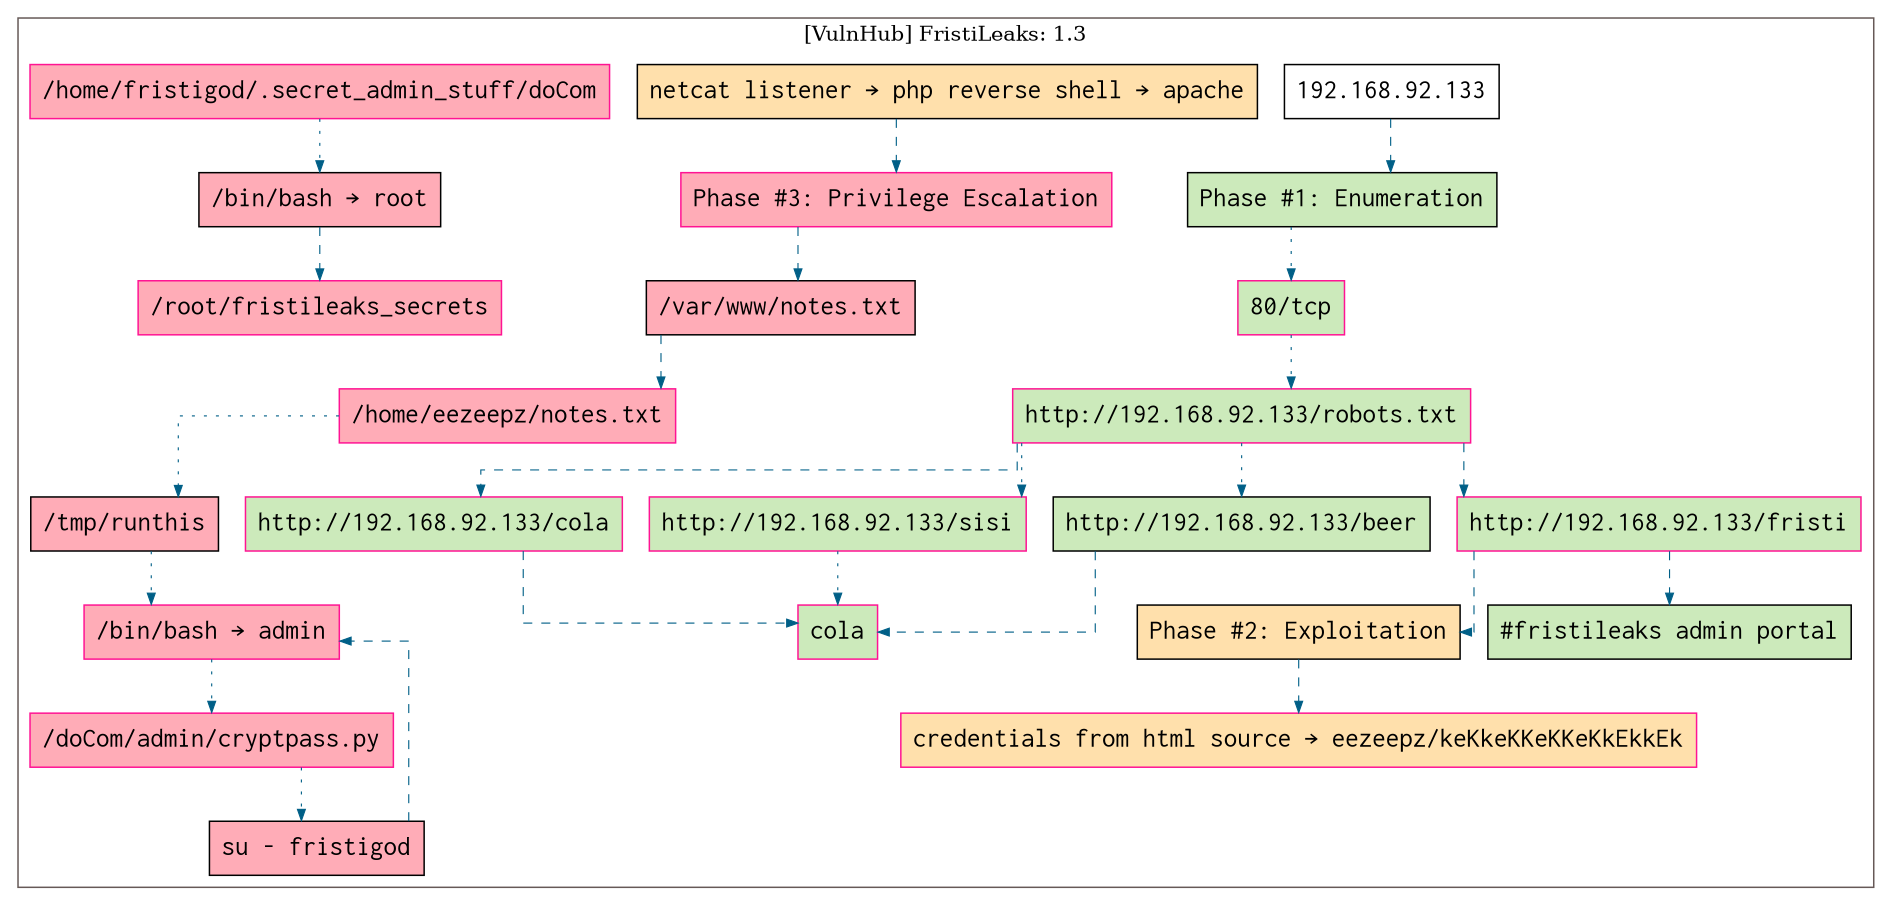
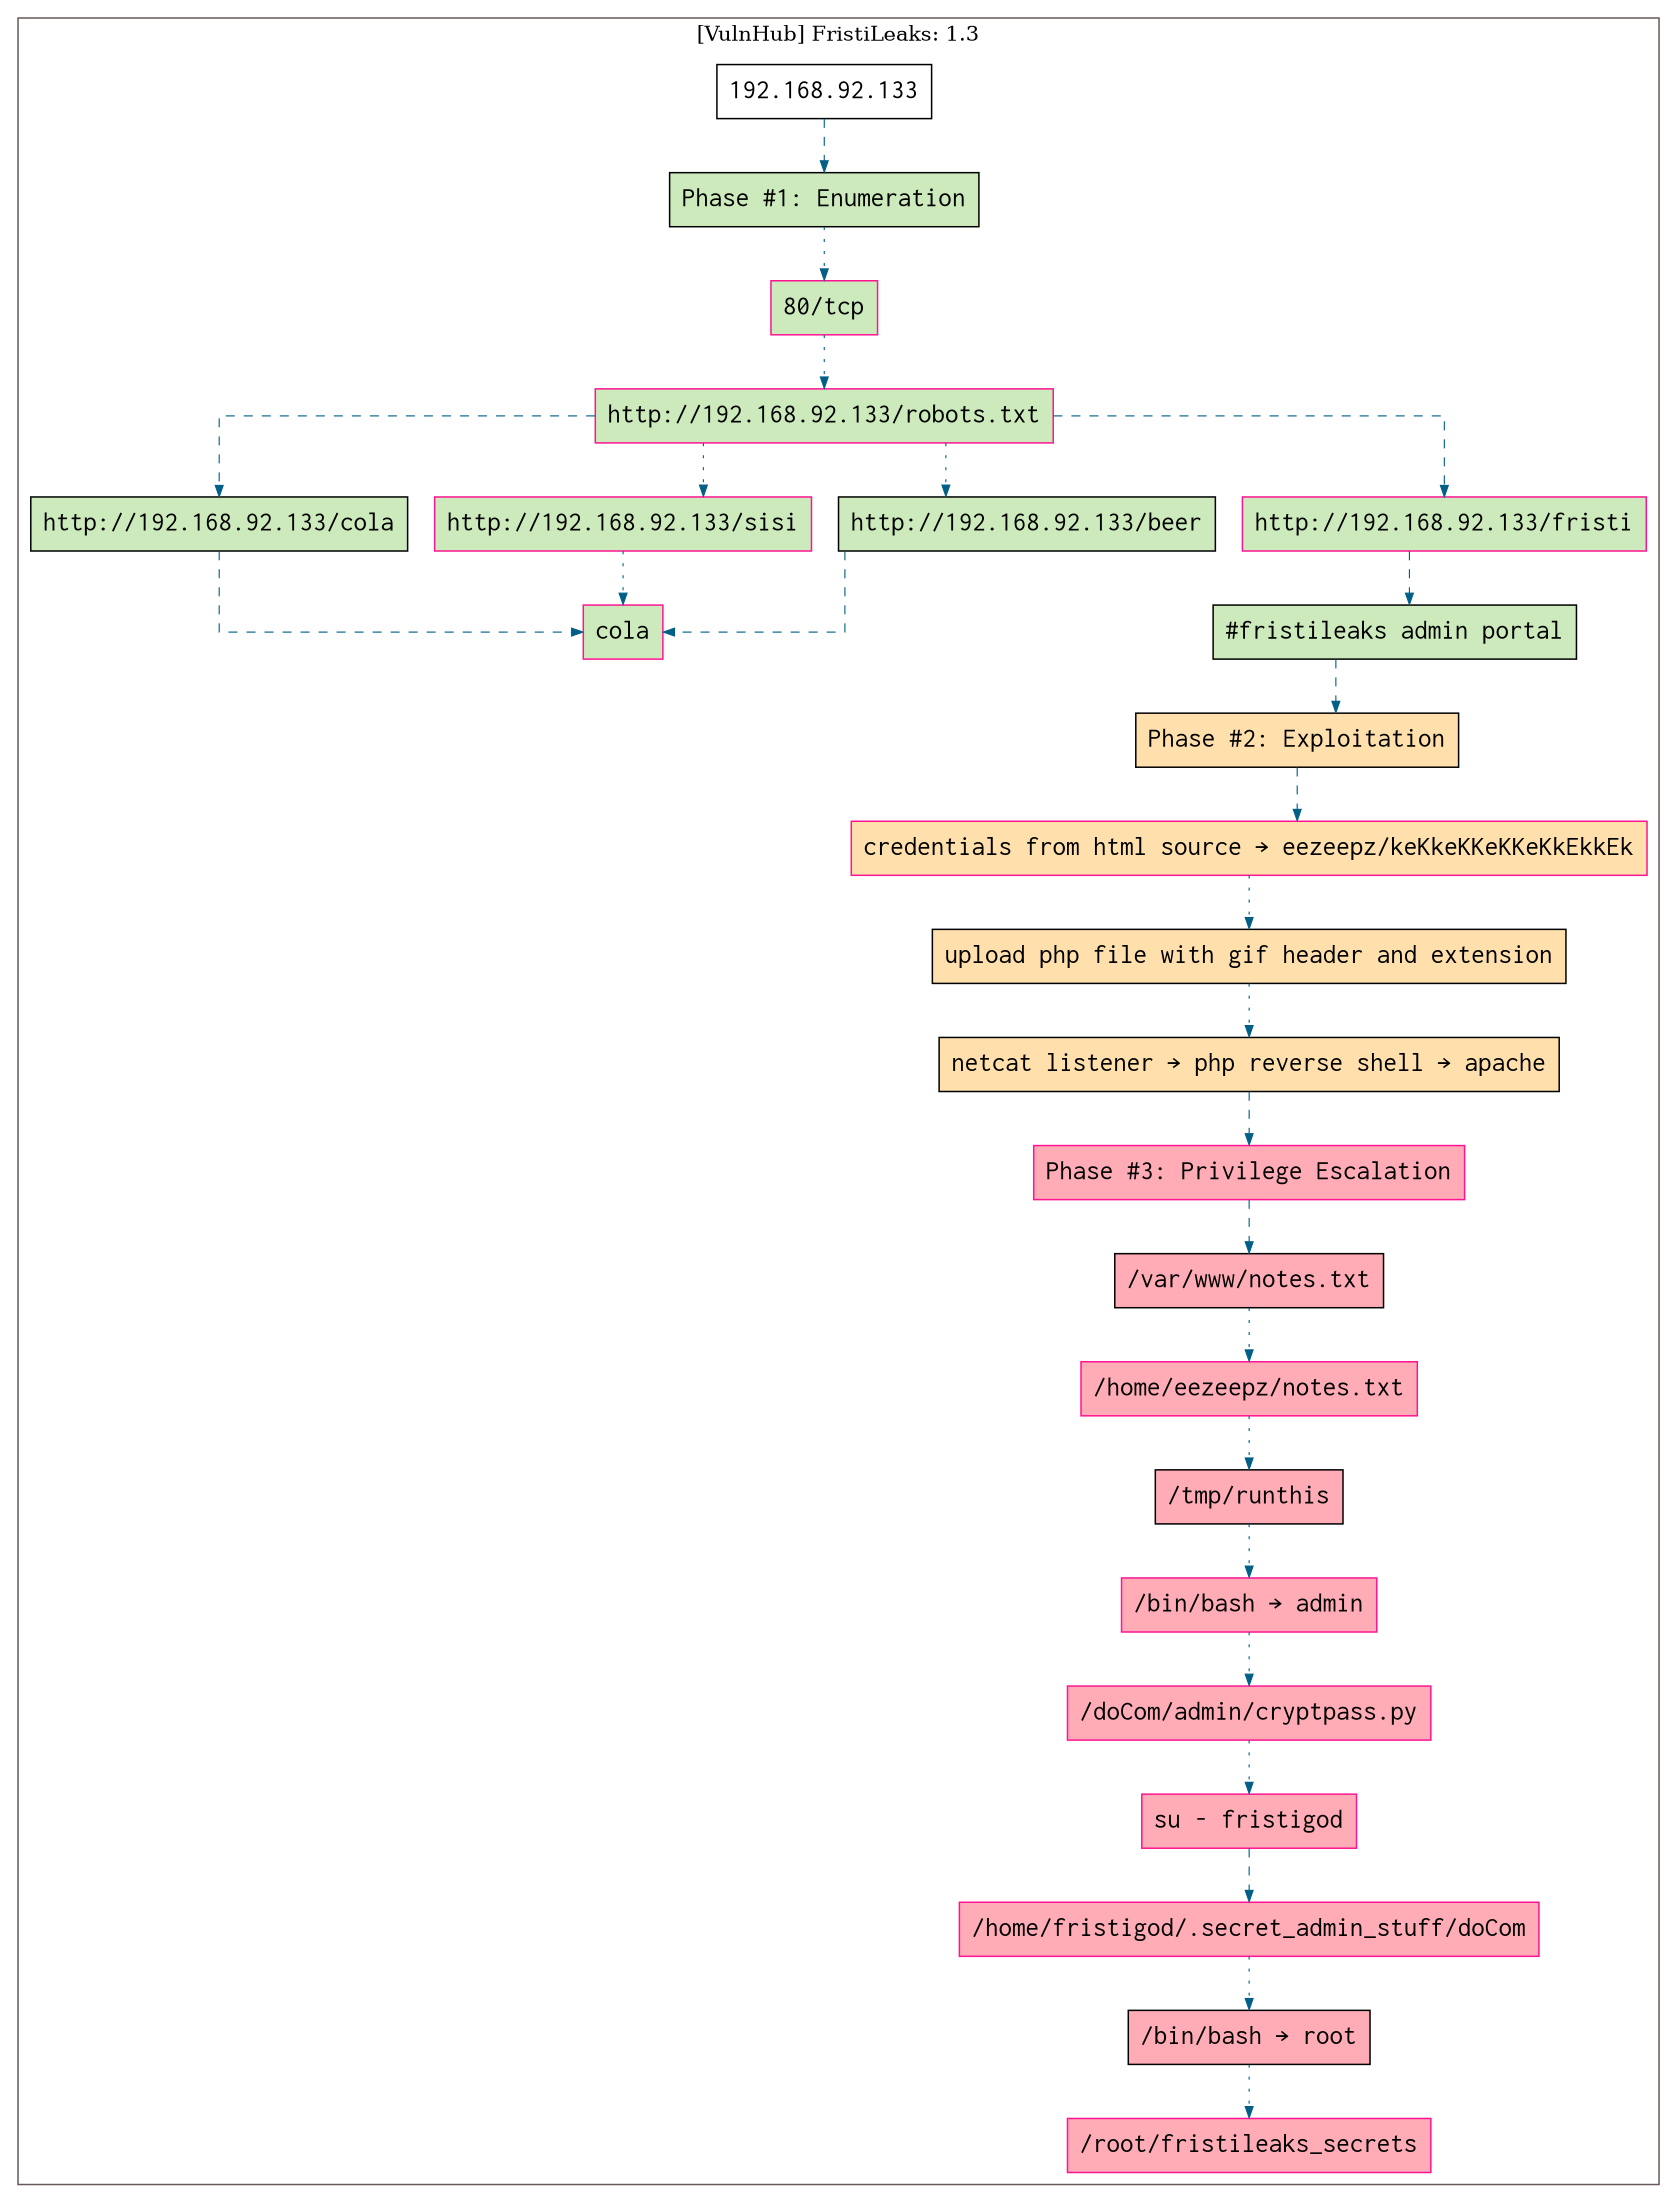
edge "/bin/bash → root" -> "/root/fristileaks_secrets": style dashed -> dotted
edge "/var/www/notes.txt" -> "/home/eezeepz/notes.txt": style dashed -> dotted
node "http://192.168.92.133/cola": color deeppink -> black
edge "http://192.168.92.133/fristi" -> "Phase #2: Exploitation": now "#fristileaks admin portal" -> "Phase #2: Exploitation"
edge "su - fristigod" -> "/bin/bash → admin": now "su - fristigod" -> "/home/fristigod/.secret_admin_stuff/doCom"
node "su - fristigod": color black -> deeppink
node "upload php file with gif header and extension": added
